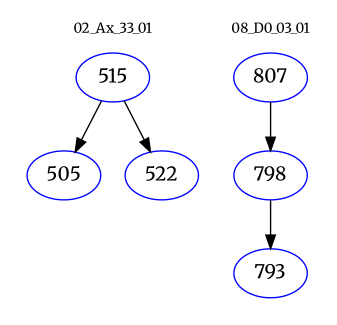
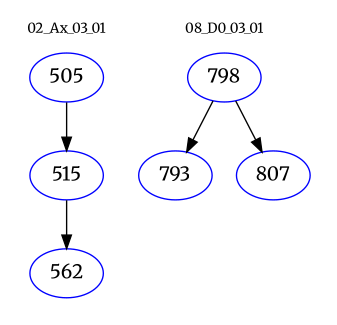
cluster "02_Ax_33_01": label "02_Ax_33_01" -> "02_Ax_03_01"
edge "515" -> "505": reversed
edge "807" -> "798": reversed
node "522": label "522" -> "562"
